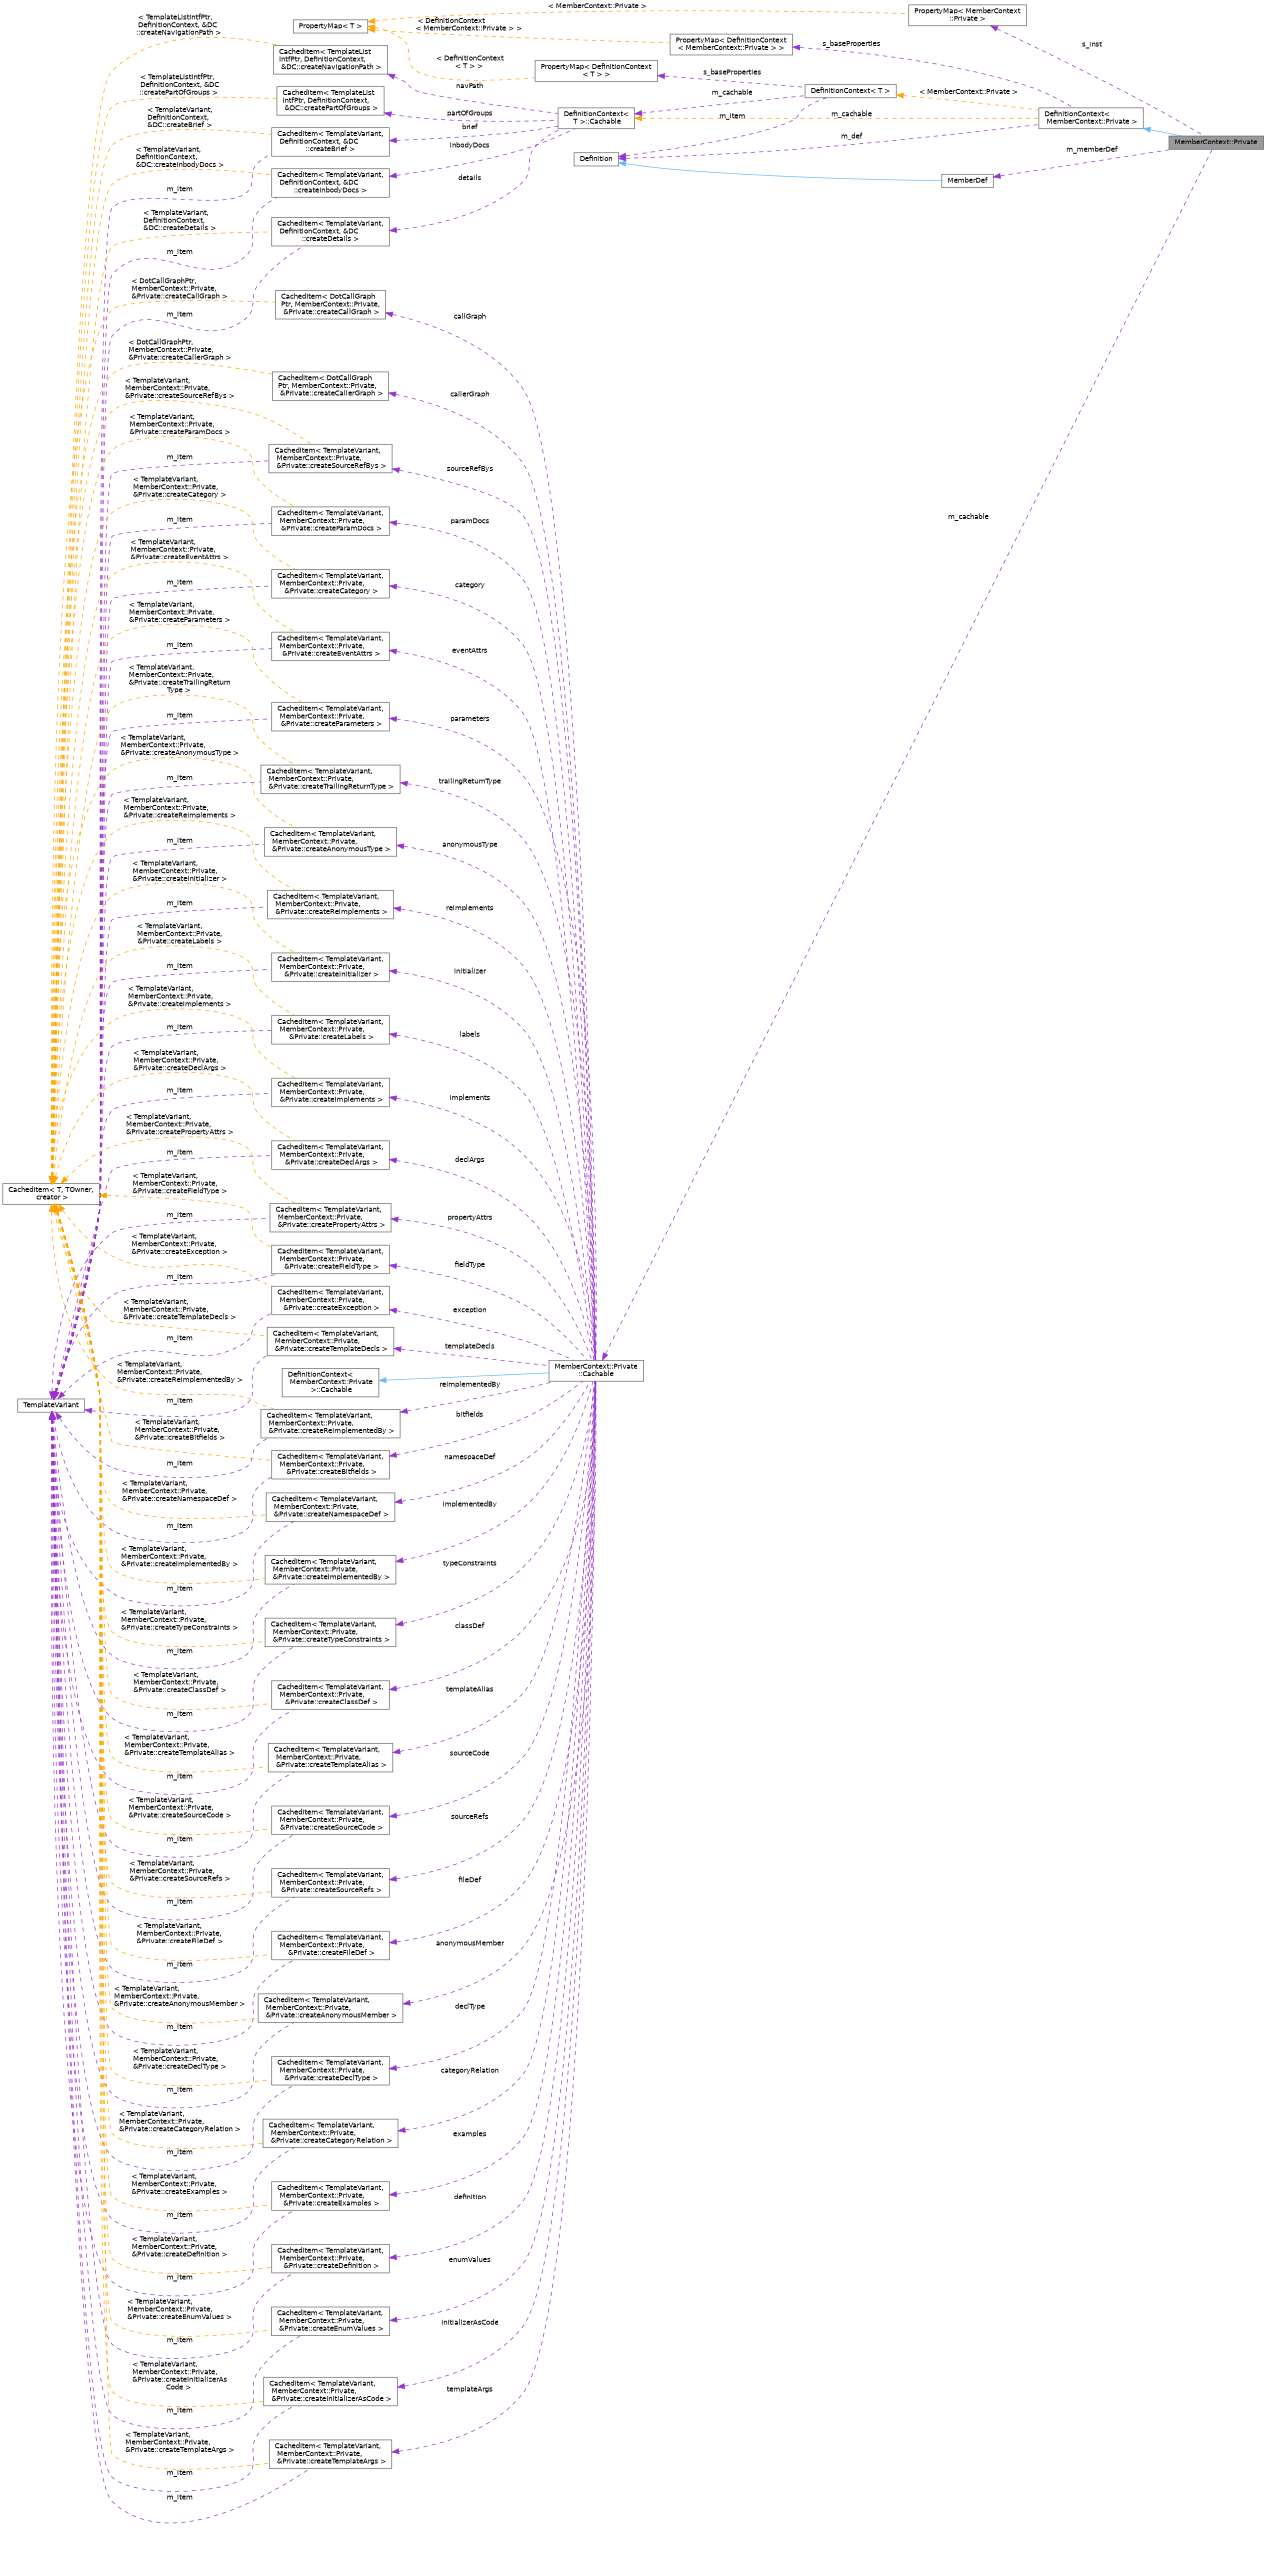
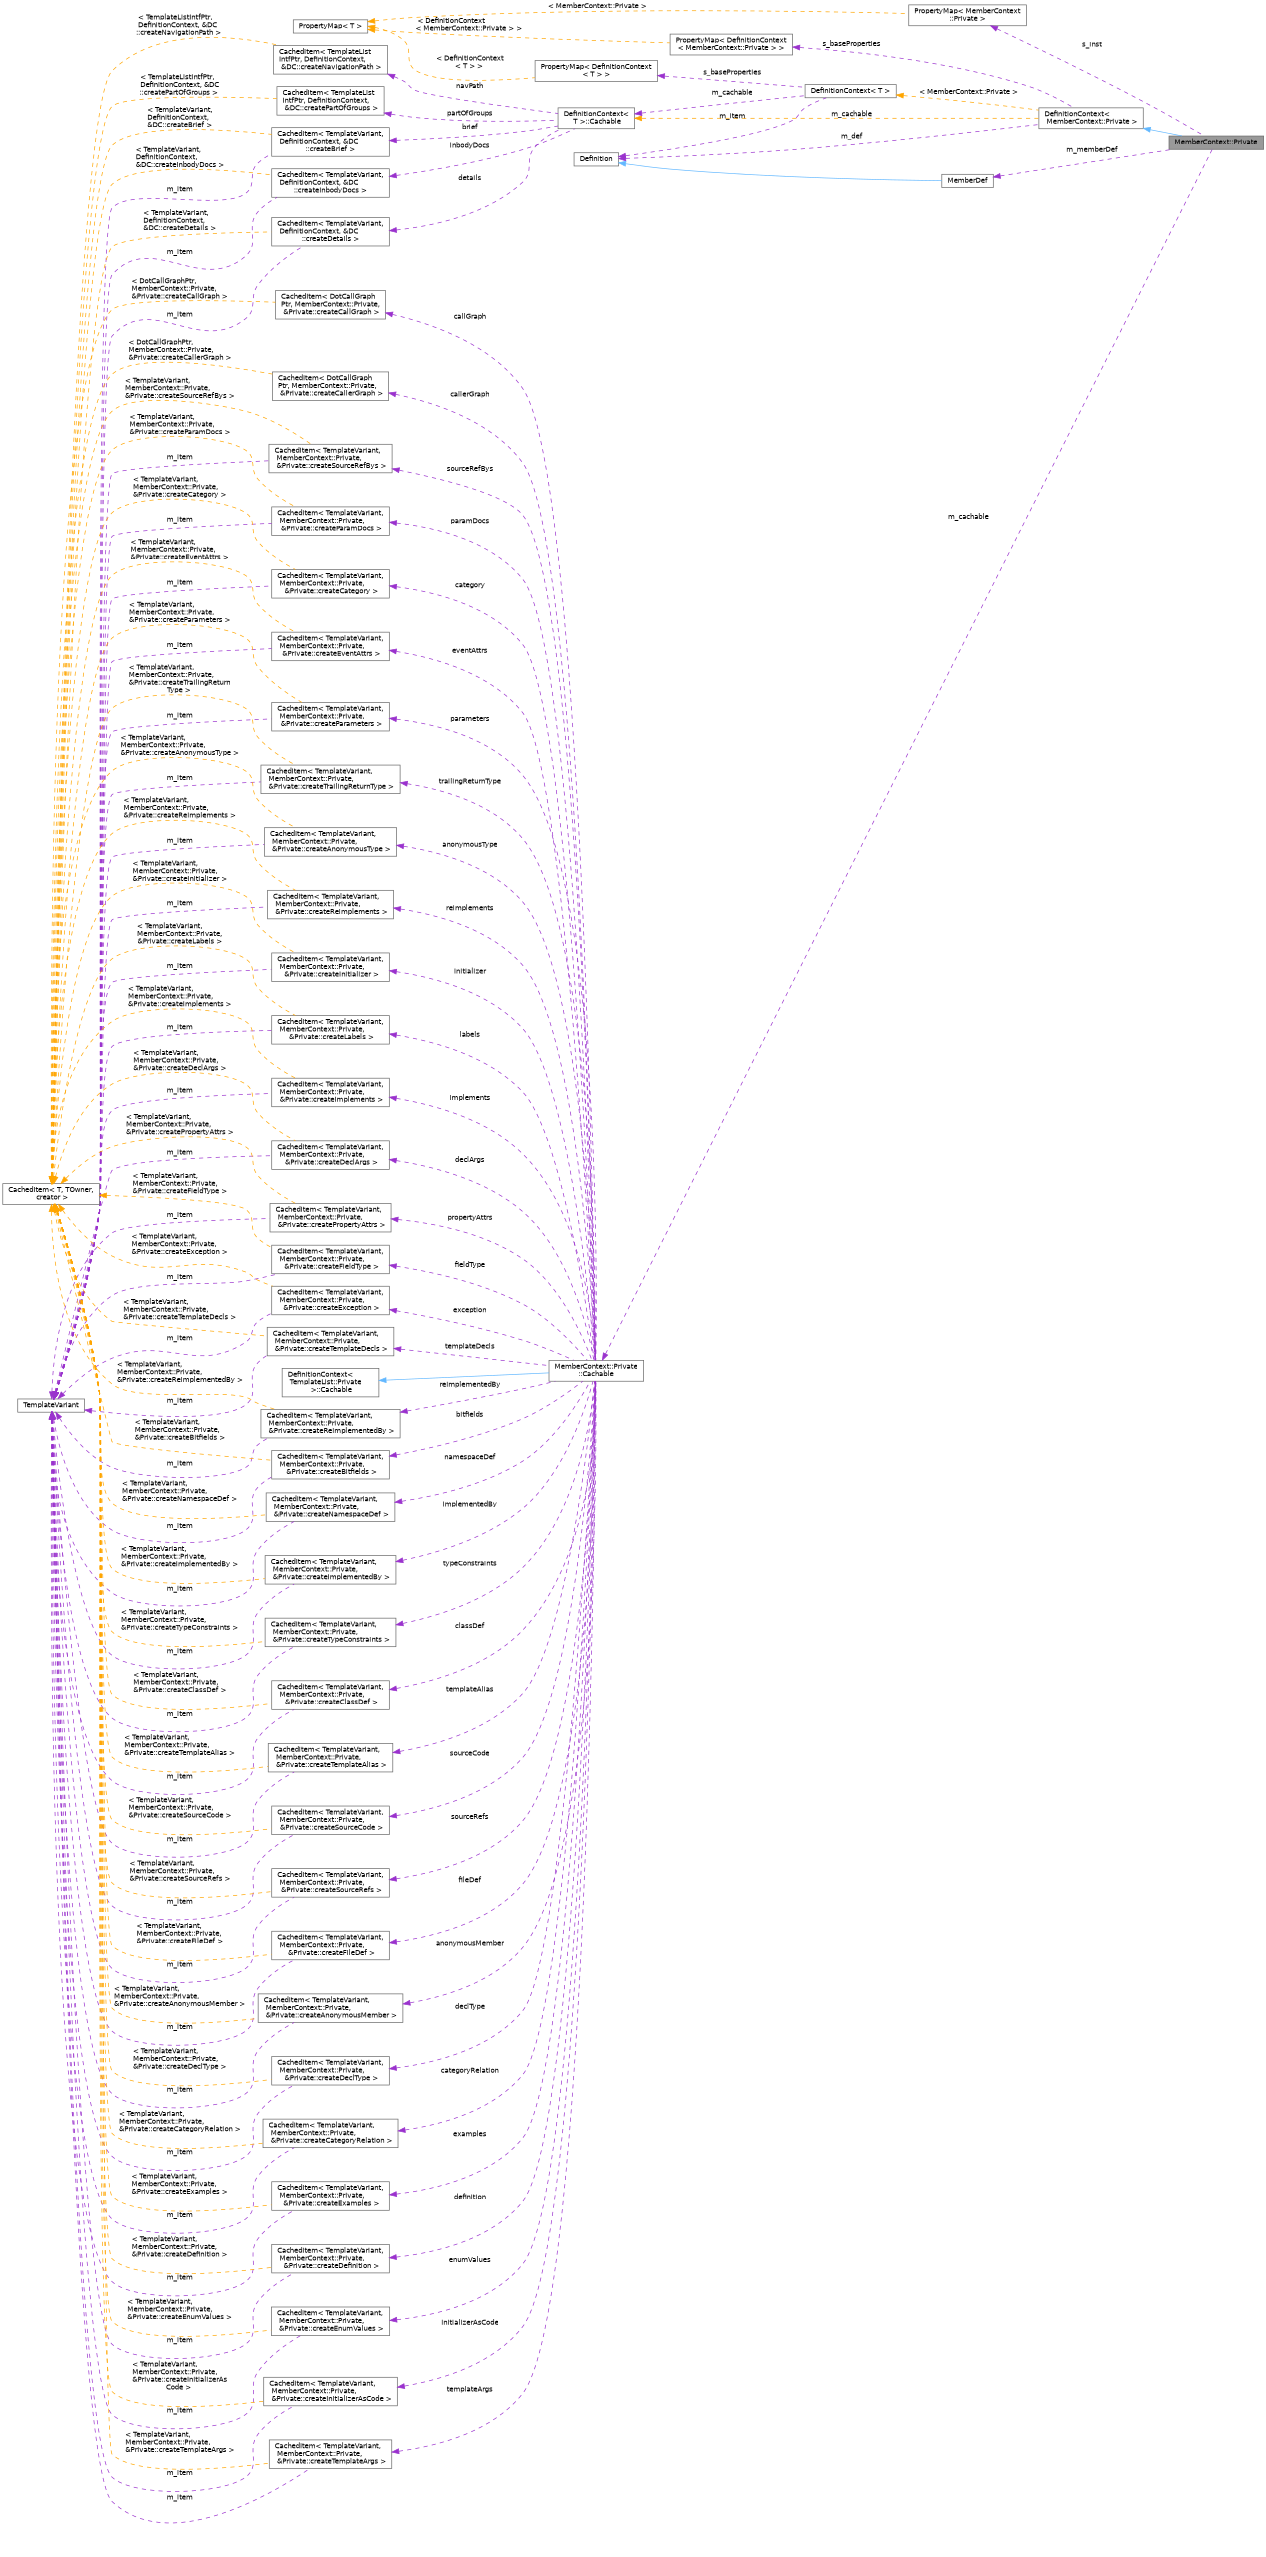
node "DefinitionContext< MemberContext::Private >::Cachable": label "DefinitionContext< MemberContext::Private >::Cachable" -> "DefinitionContext< TemplateList::Private >::Cachable"
